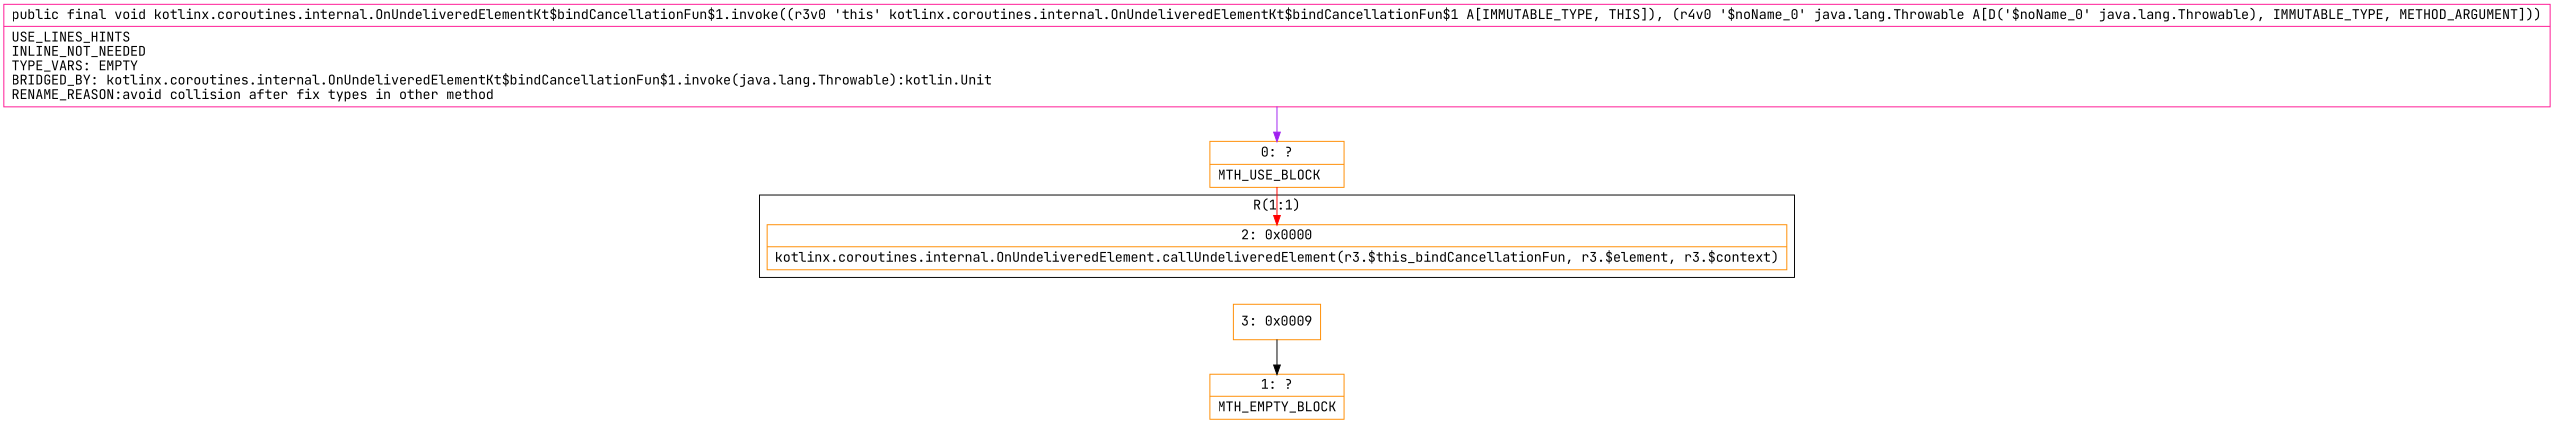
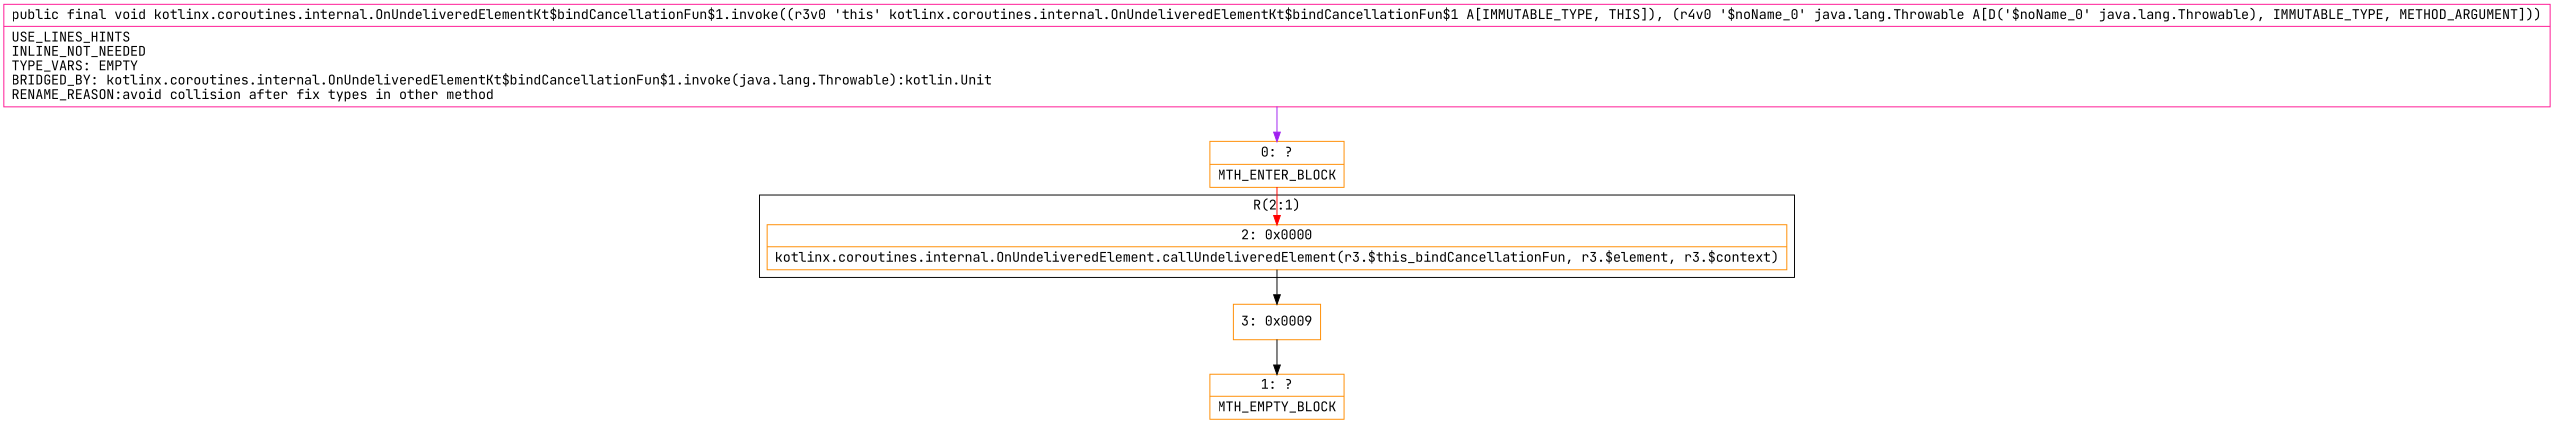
node "0: ?": text "MTH_USE_BLOCK" -> "MTH_ENTER_BLOCK"
cluster "R(1:1)": label "R(1:1)" -> "R(2:1)"
edge "2: 0x0000" -> "3: 0x0009": added
